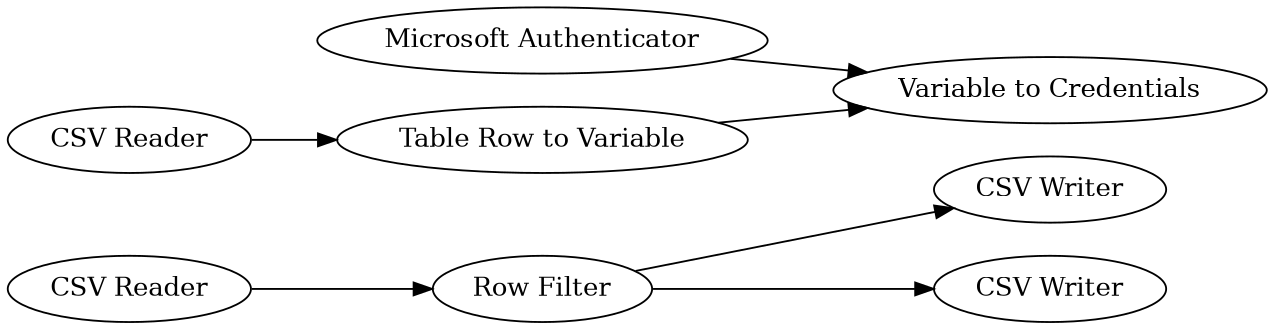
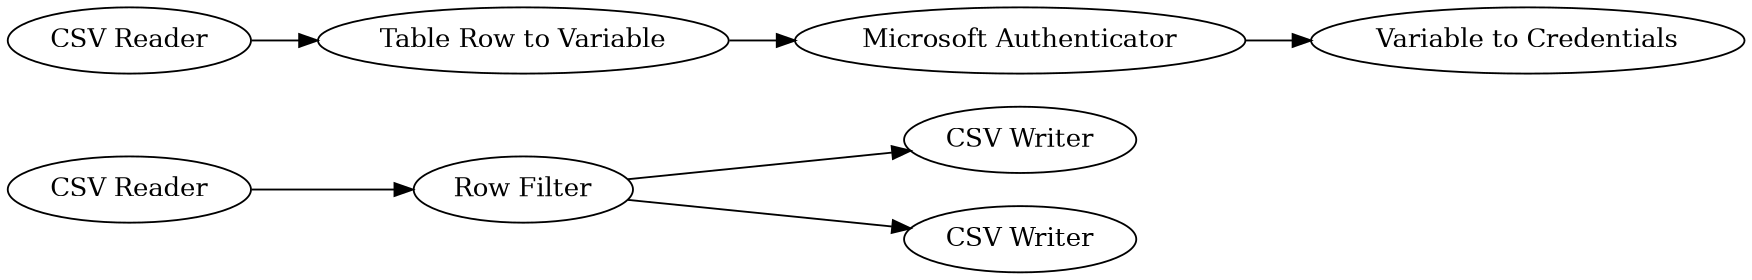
edge "Table Row to Variable" -> "Variable to Credentials": now "Table Row to Variable" -> "Microsoft Authenticator"
